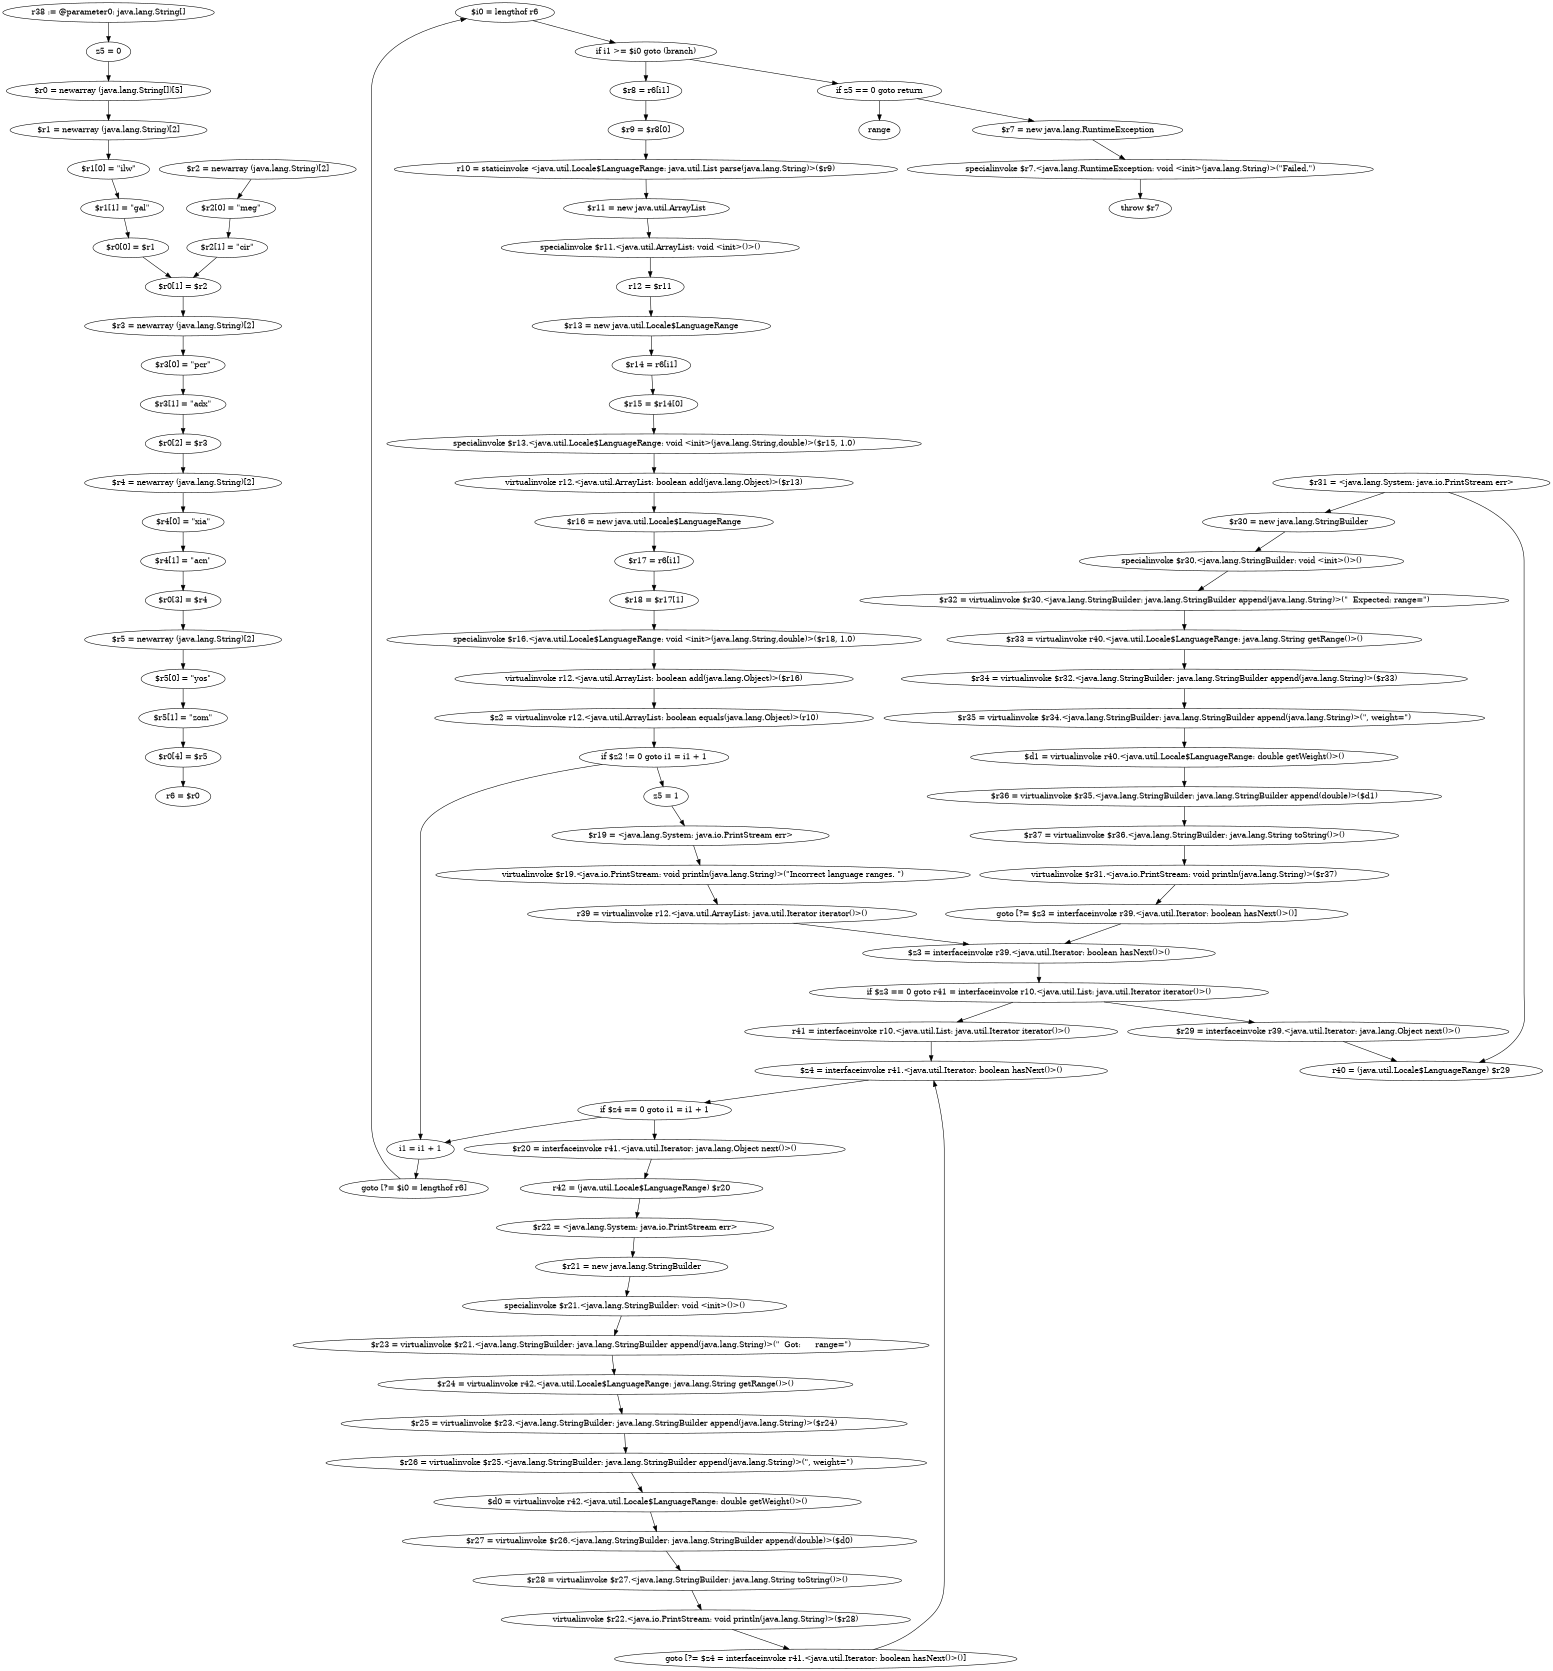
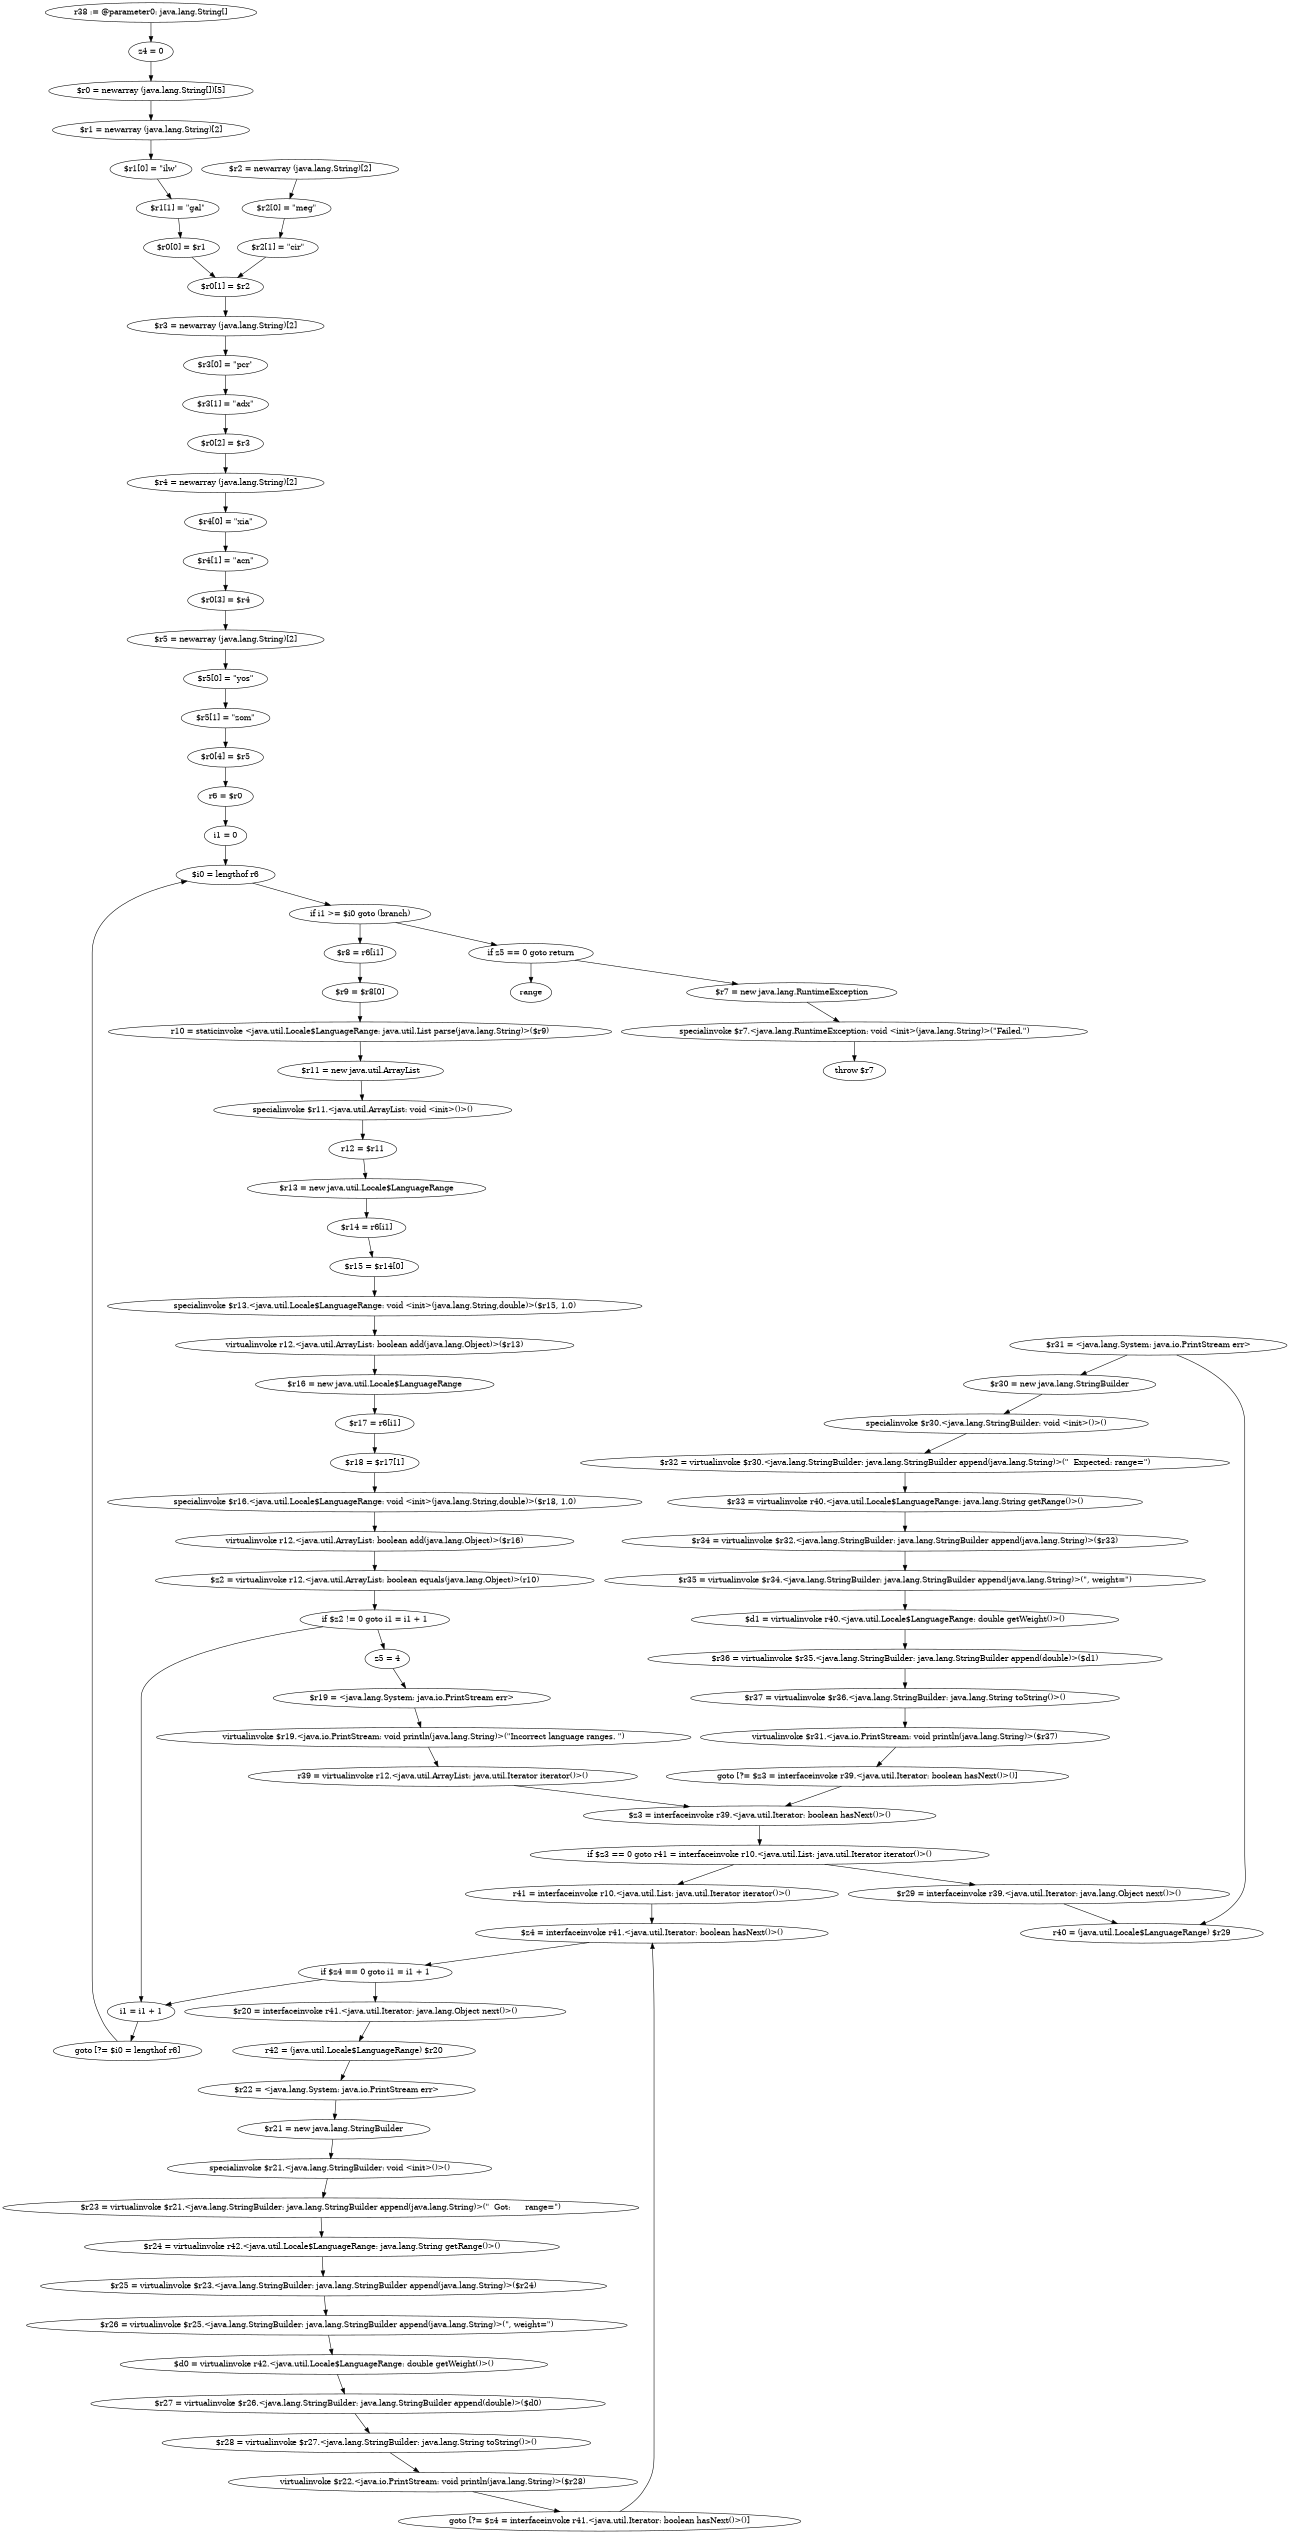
node "z5 = 0": label "z5 = 0" -> "z4 = 0"
node "z5 = 1": label "z5 = 1" -> "z5 = 4"
node "i1 = 0": added
